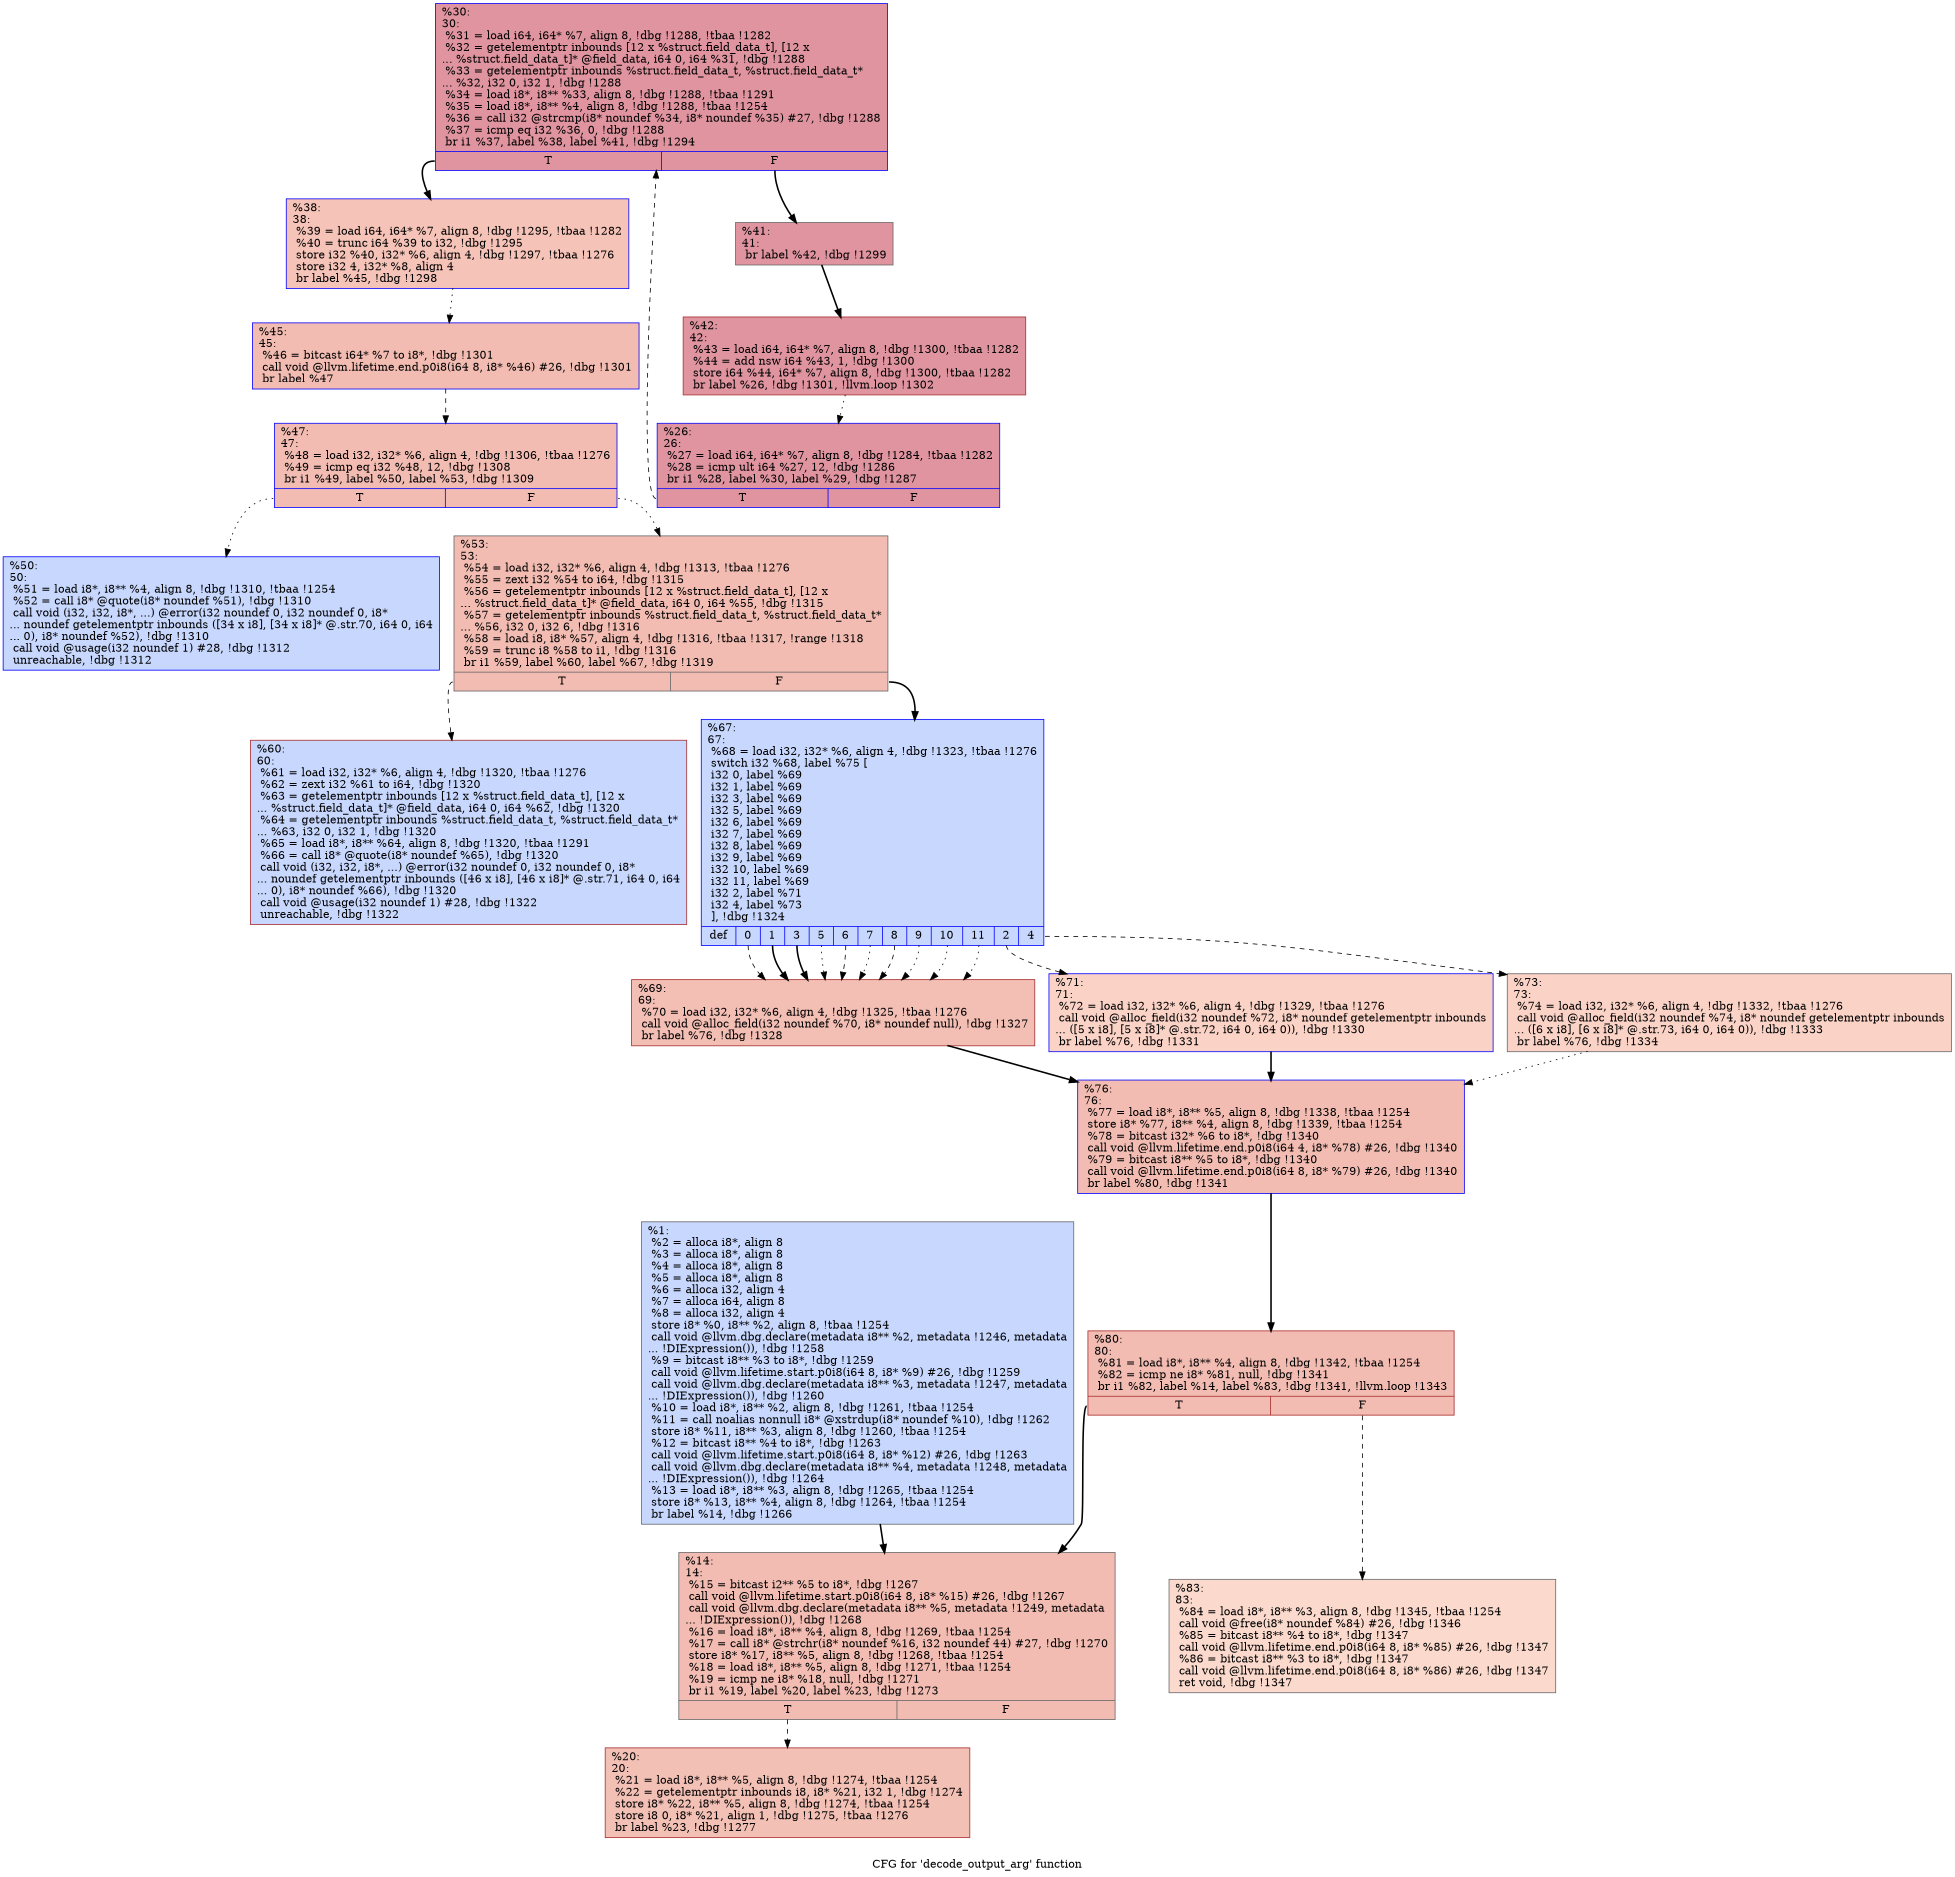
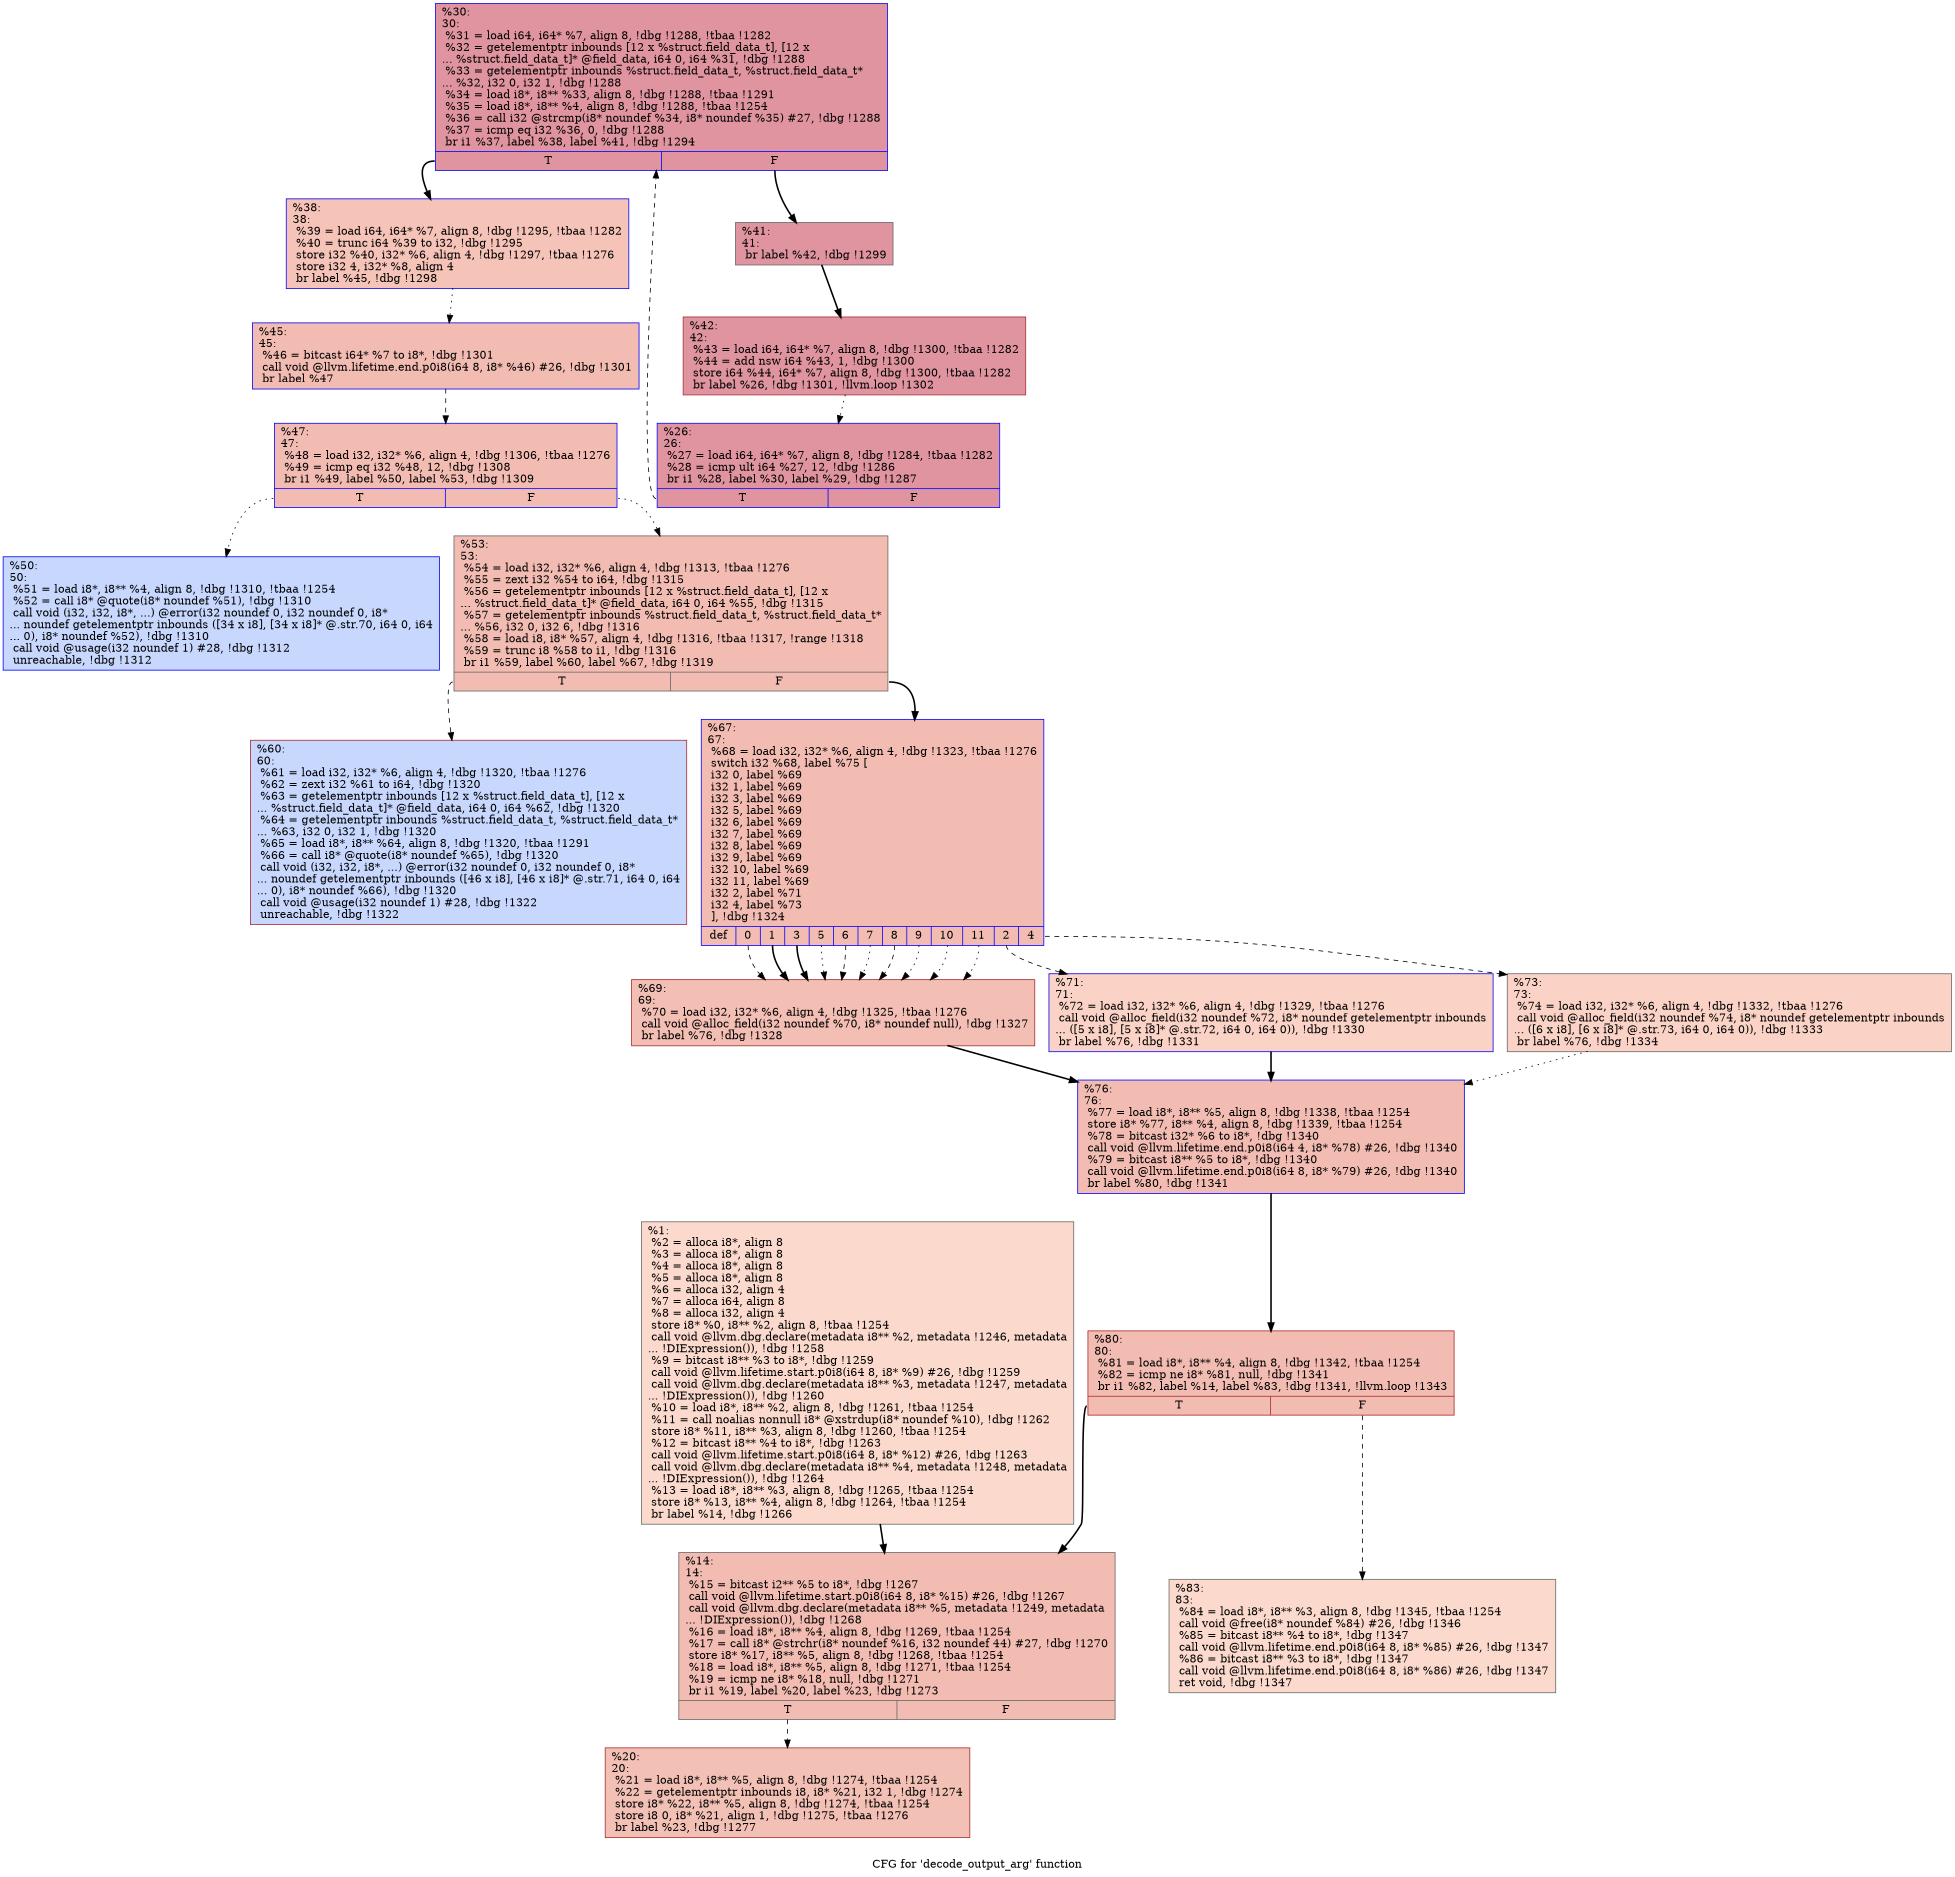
node "%67:": fillcolor #81a4fb70 -> #e1675170
node "%1:": fillcolor #81a4fb70 -> #f7ac8e70
